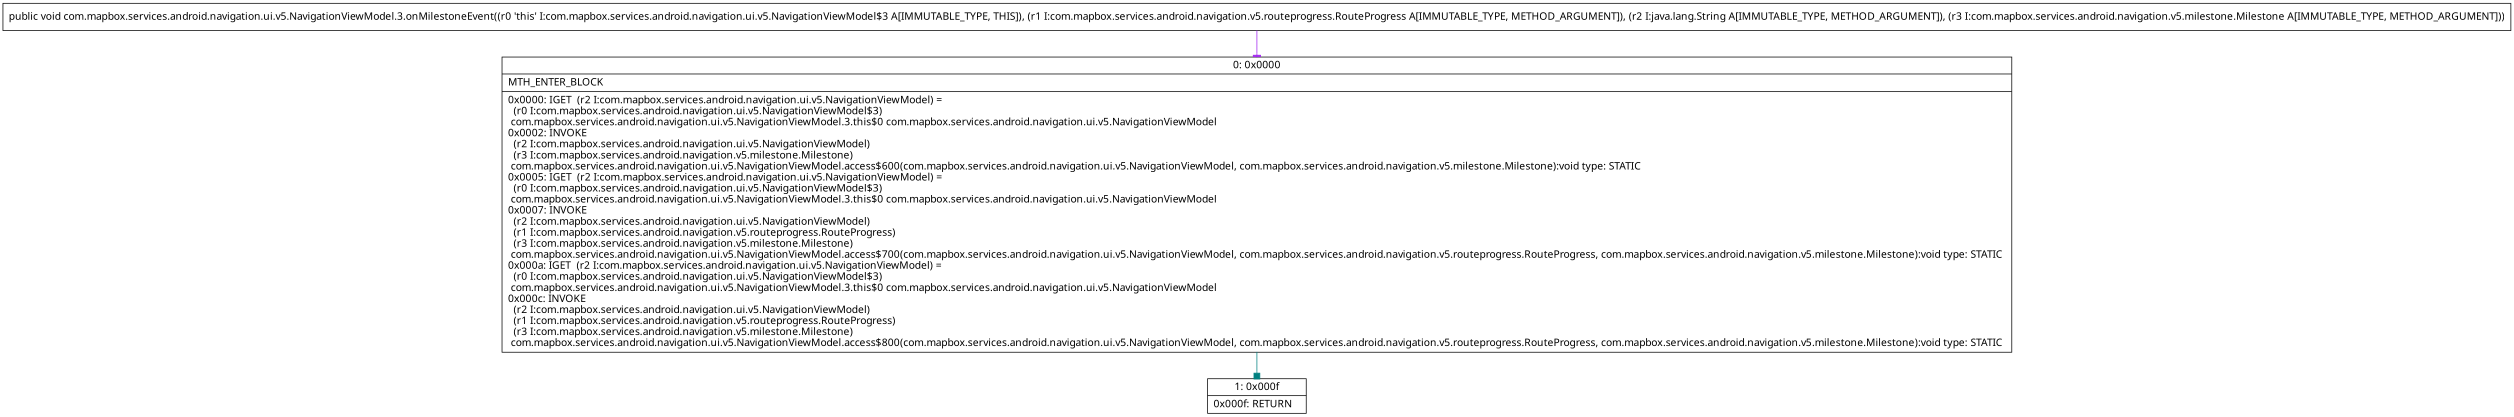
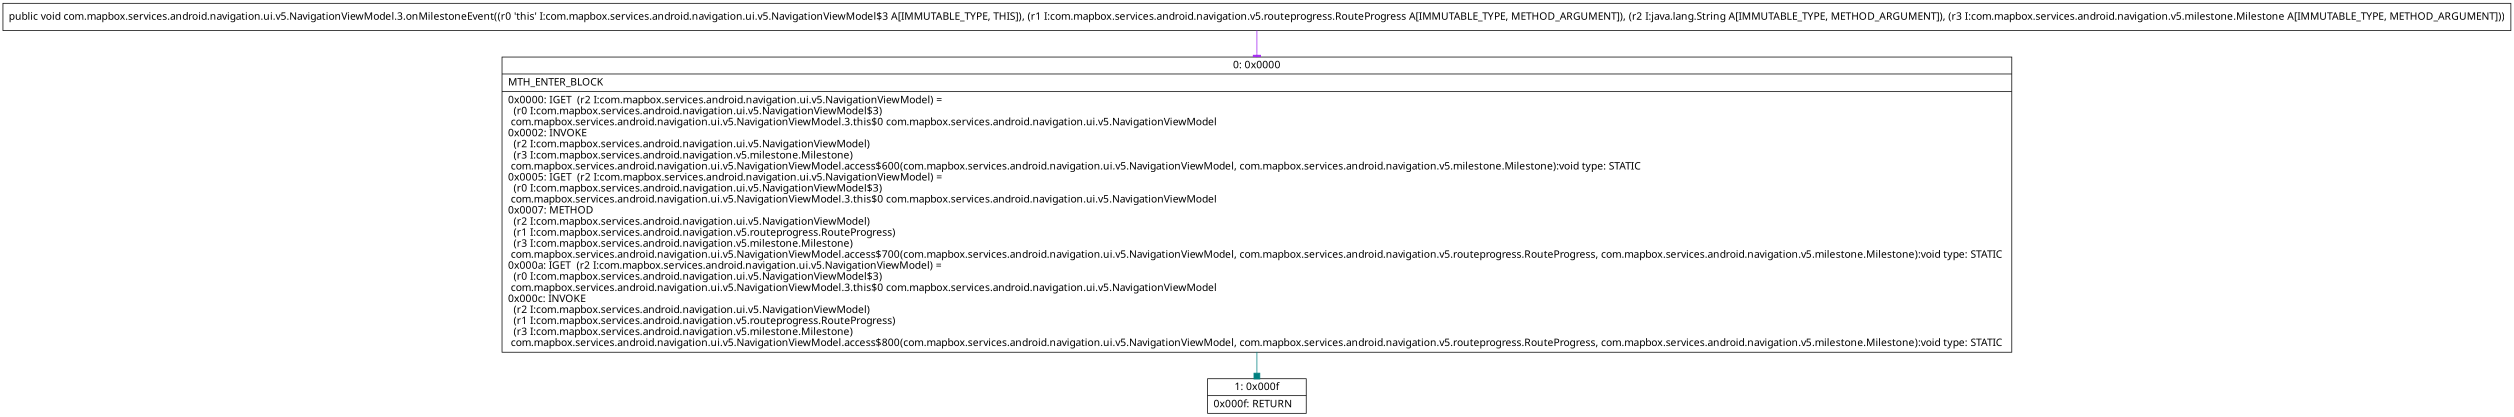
node "0: 0x0000": text "0x0007: INVOKE" -> "0x0007: METHOD"
